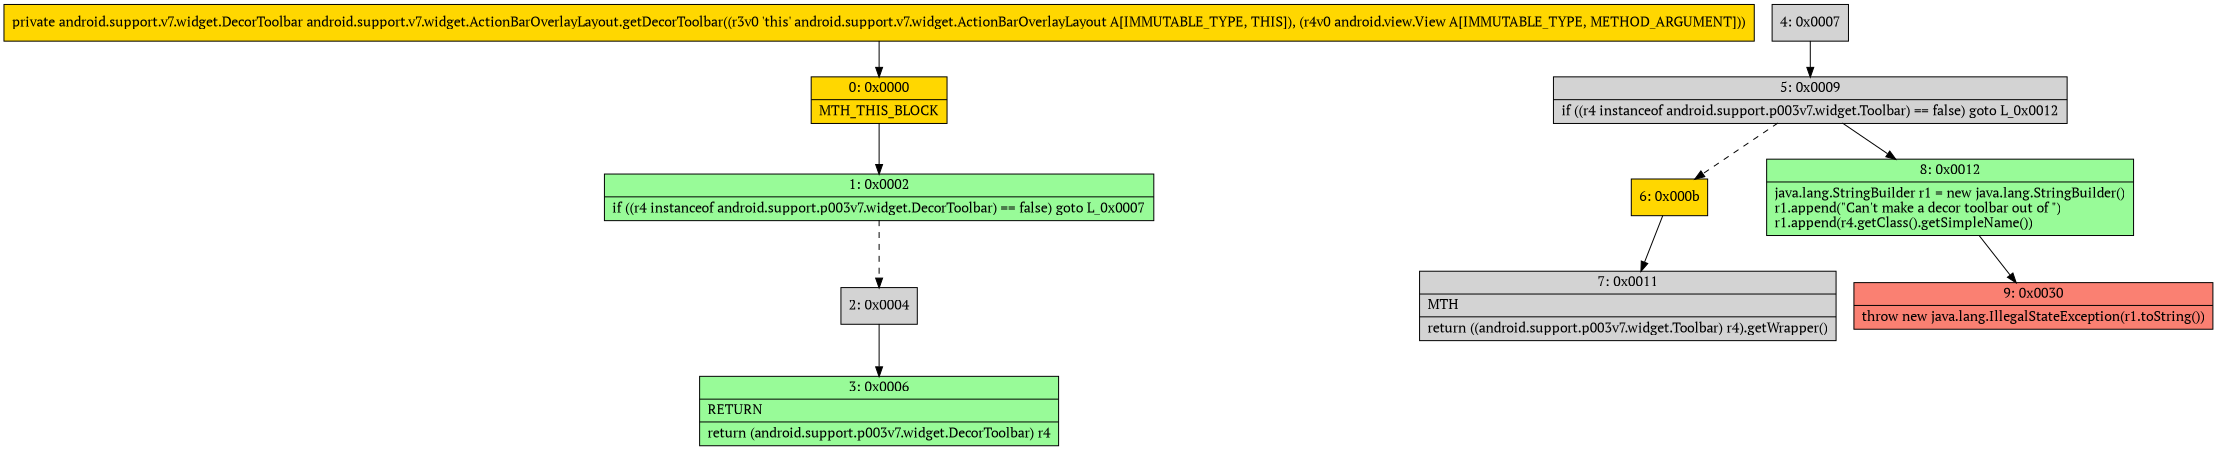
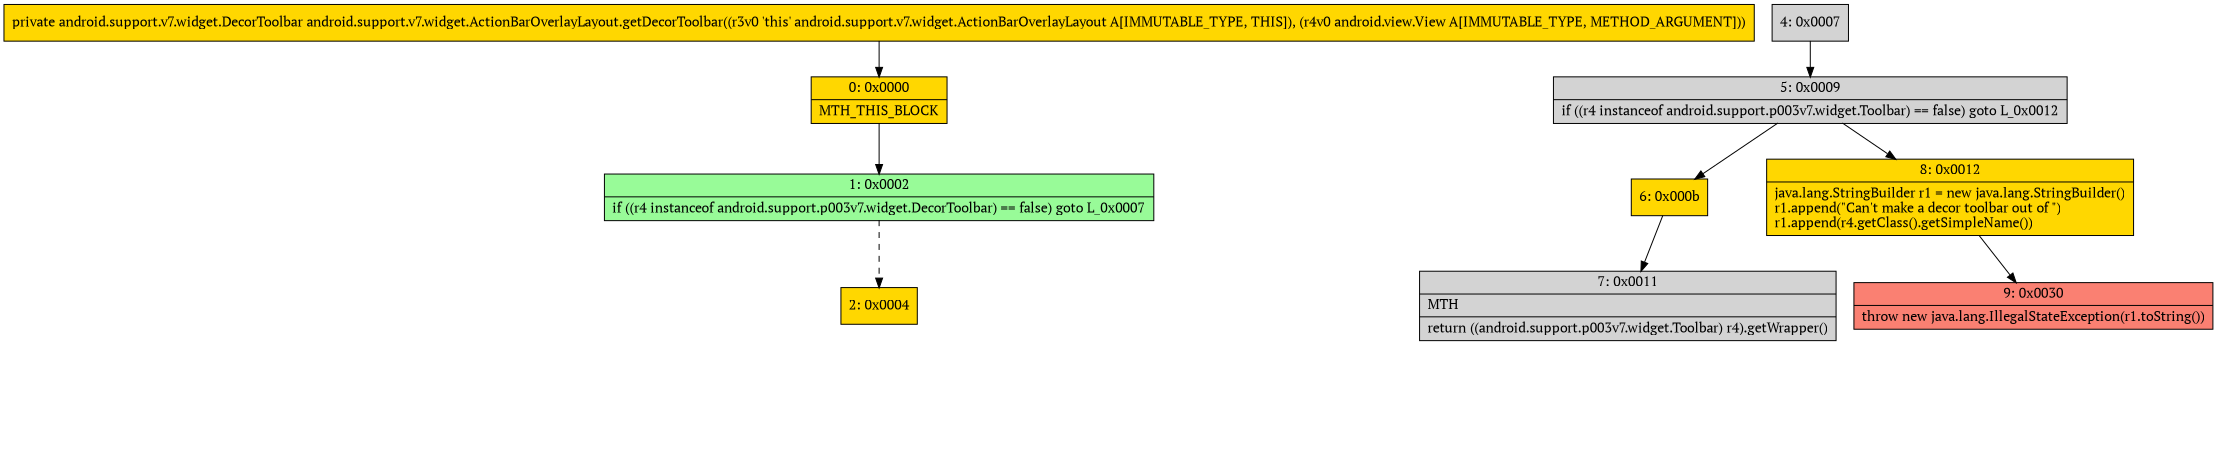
edge "5: 0x0009" -> "6: 0x000b": style dashed -> solid
node "8: 0x0012": fillcolor palegreen -> gold
node "2: 0x0004": fillcolor lightgrey -> gold
node "3: 0x0006": removed
